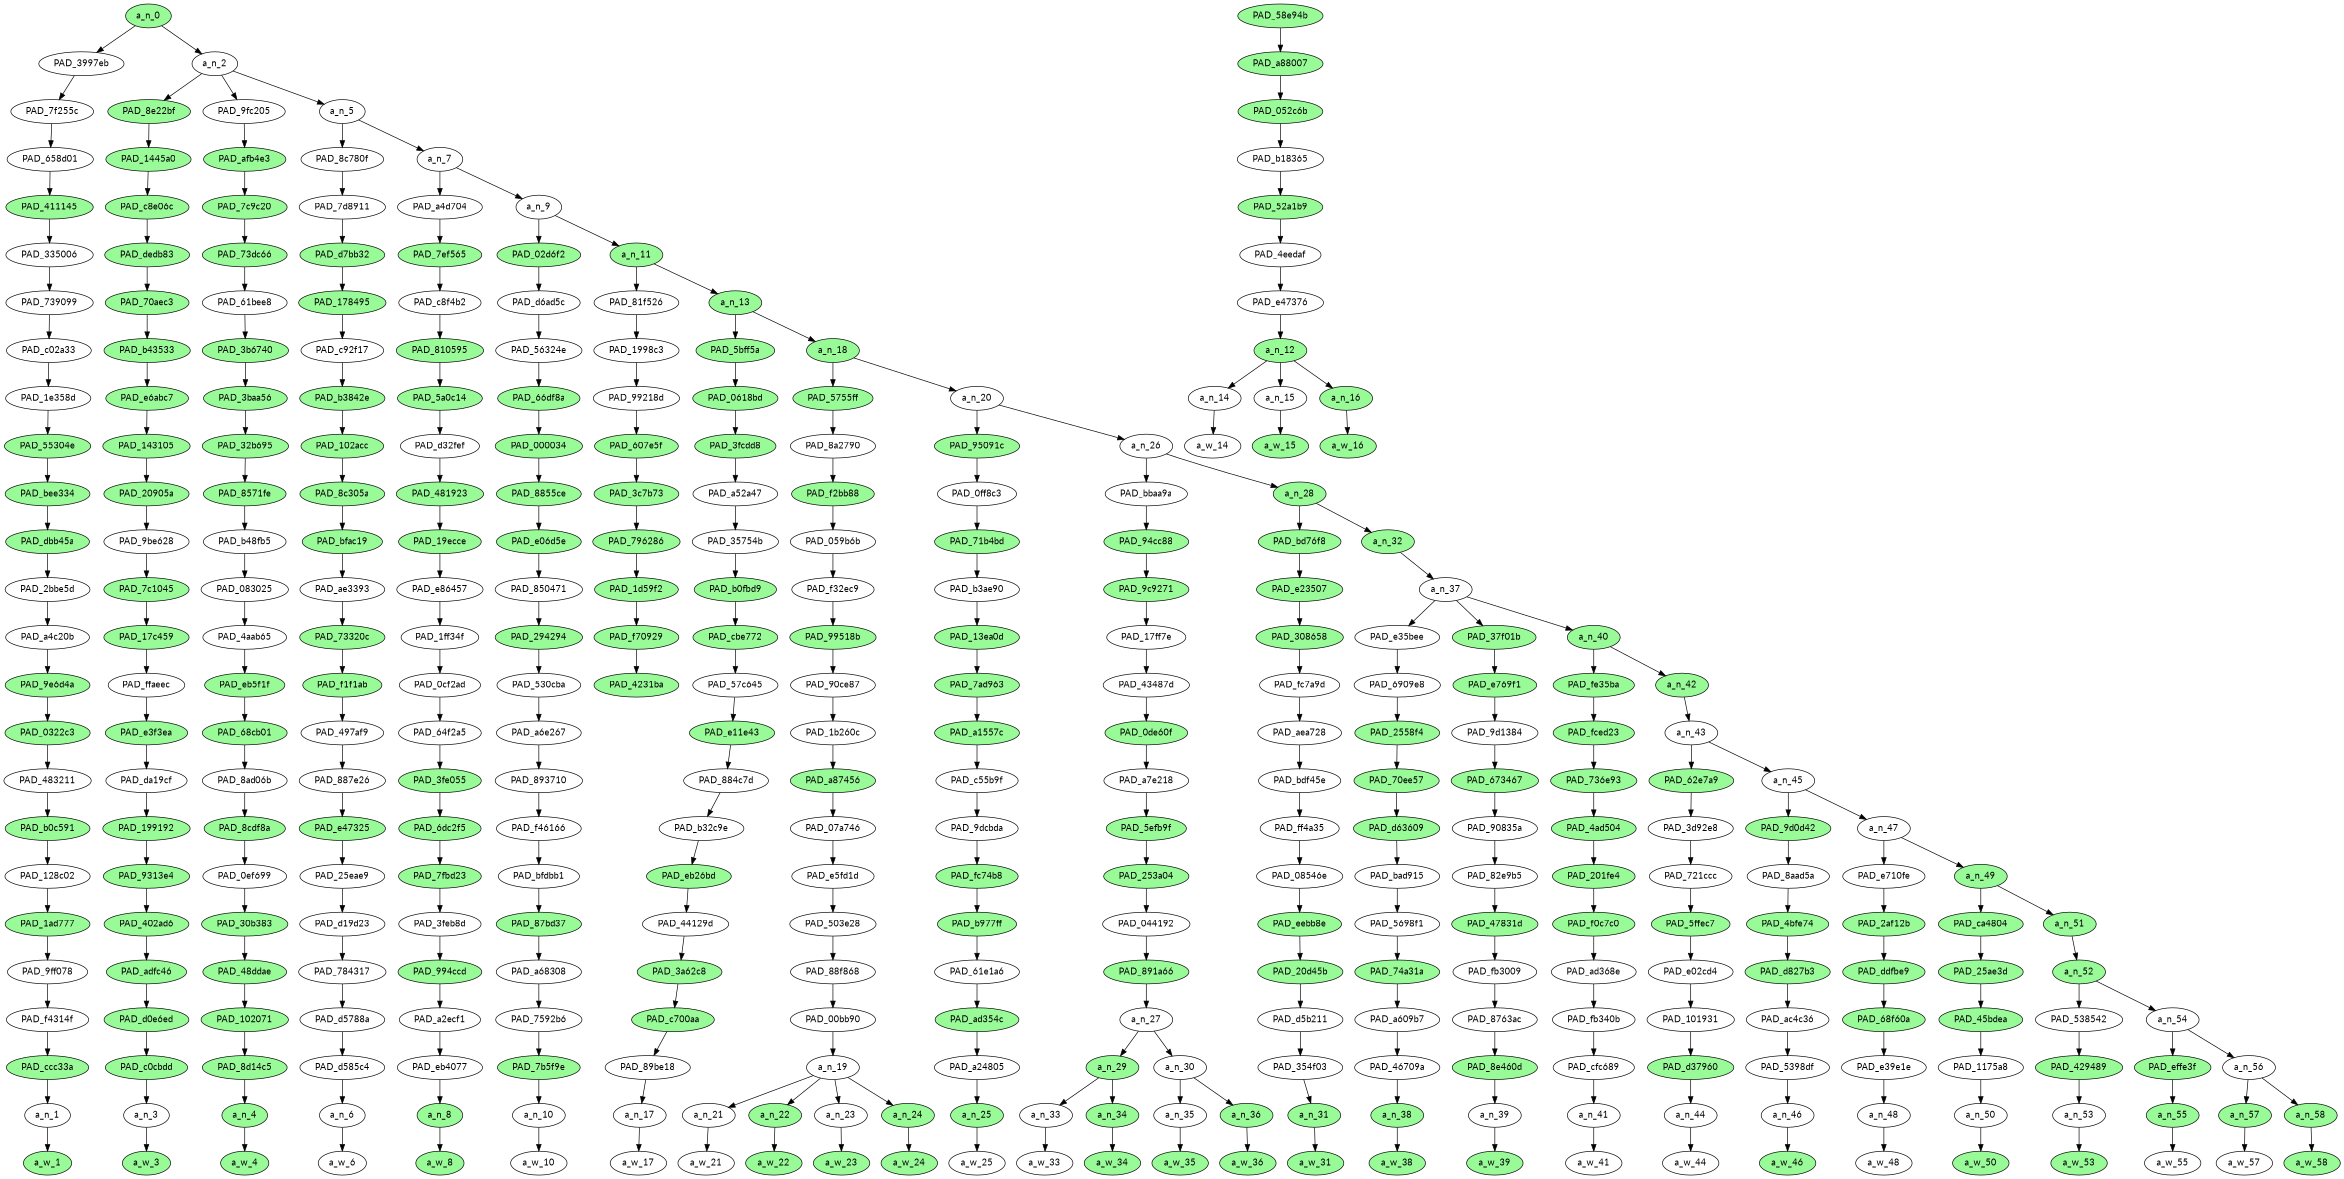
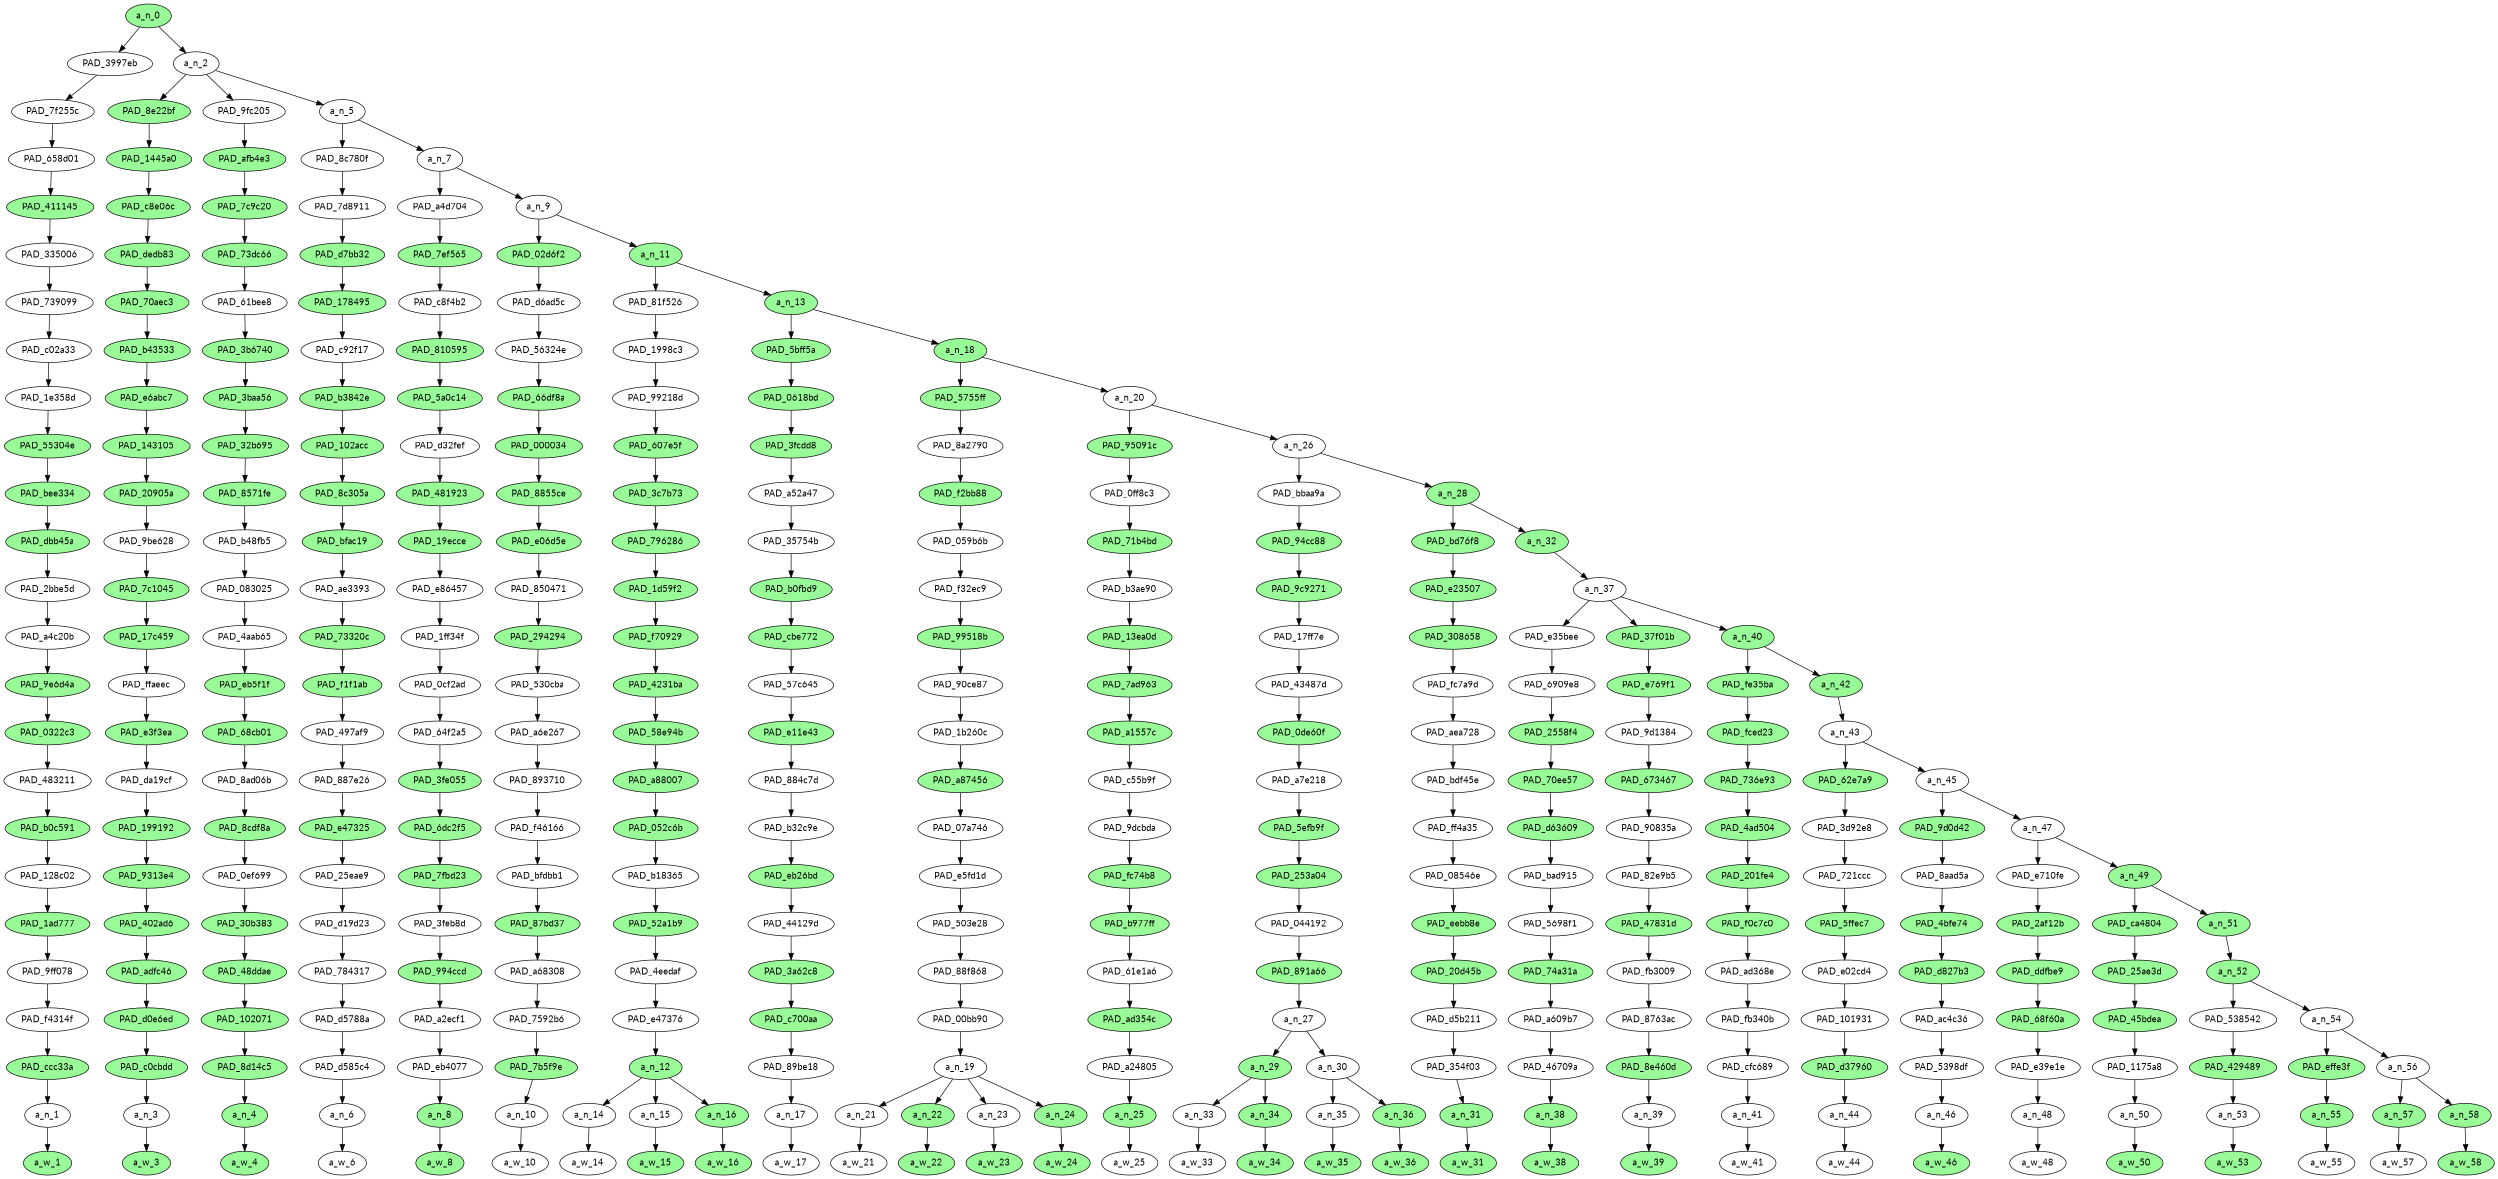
edge "PAD_4231ba" -> "PAD_58e94b": added
